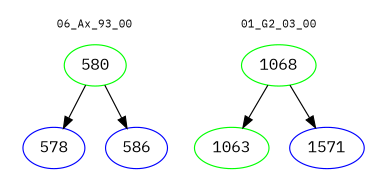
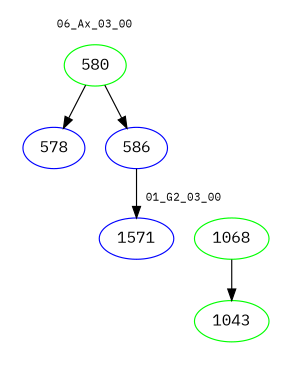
cluster "06_Ax_93_00": label "06_Ax_93_00" -> "06_Ax_03_00"
edge "1068" -> "1571": now "586" -> "1571"
node "1063": label "1063" -> "1043"
